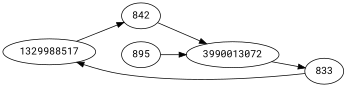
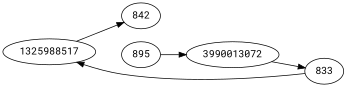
edge "842" -> "3990013072": removed
node "1329988517": label "1329988517" -> "1325988517"
